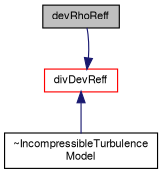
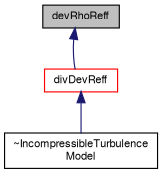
edge "devRhoReff" -> "divDevReff": reversed
